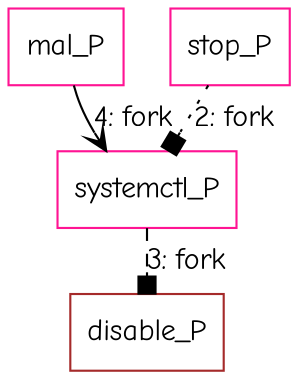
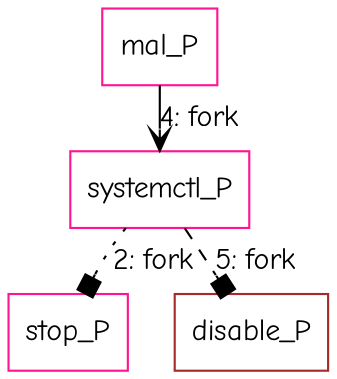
edge "stop_P" -> "systemctl_P": reversed
edge "systemctl_P" -> "disable_P": label "3: fork" -> "5: fork"
